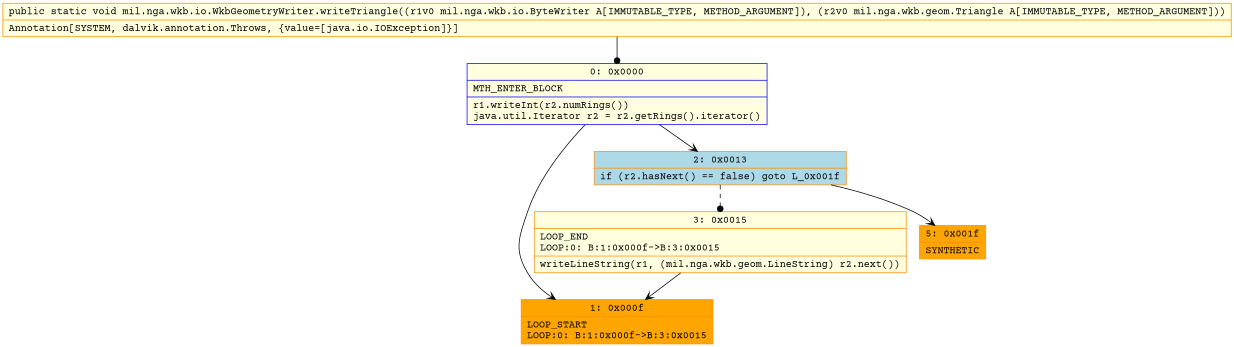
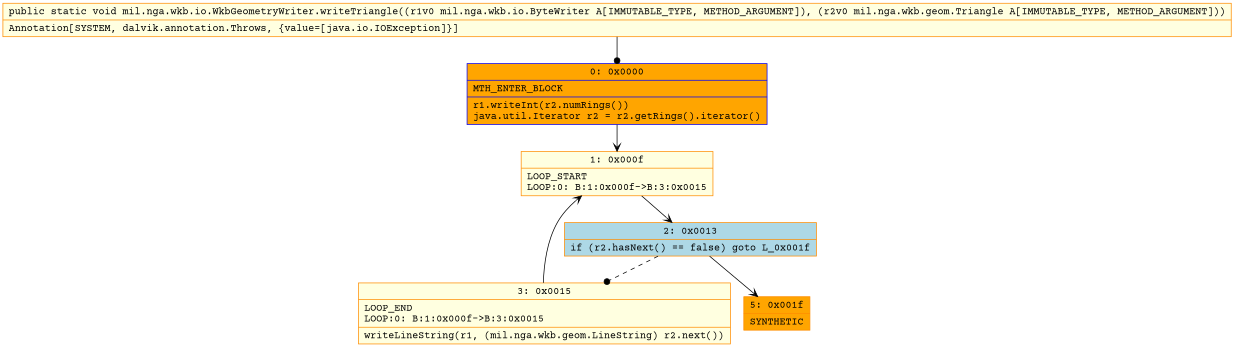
node "0: 0x0000": fillcolor lightyellow -> orange
edge "0: 0x0000" -> "2: 0x0013": now "1: 0x000f" -> "2: 0x0013"
node "1: 0x000f": fillcolor orange -> lightyellow
